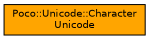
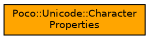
node "Poco::Unicode::Character Unicode": label "Poco::Unicode::Character Unicode" -> "Poco::Unicode::Character Properties"
